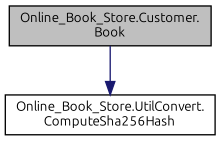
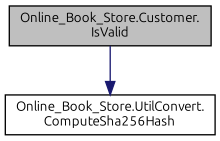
node "Online_Book_Store.Customer. Book": label "Online_Book_Store.Customer. Book" -> "Online_Book_Store.Customer. IsValid"
